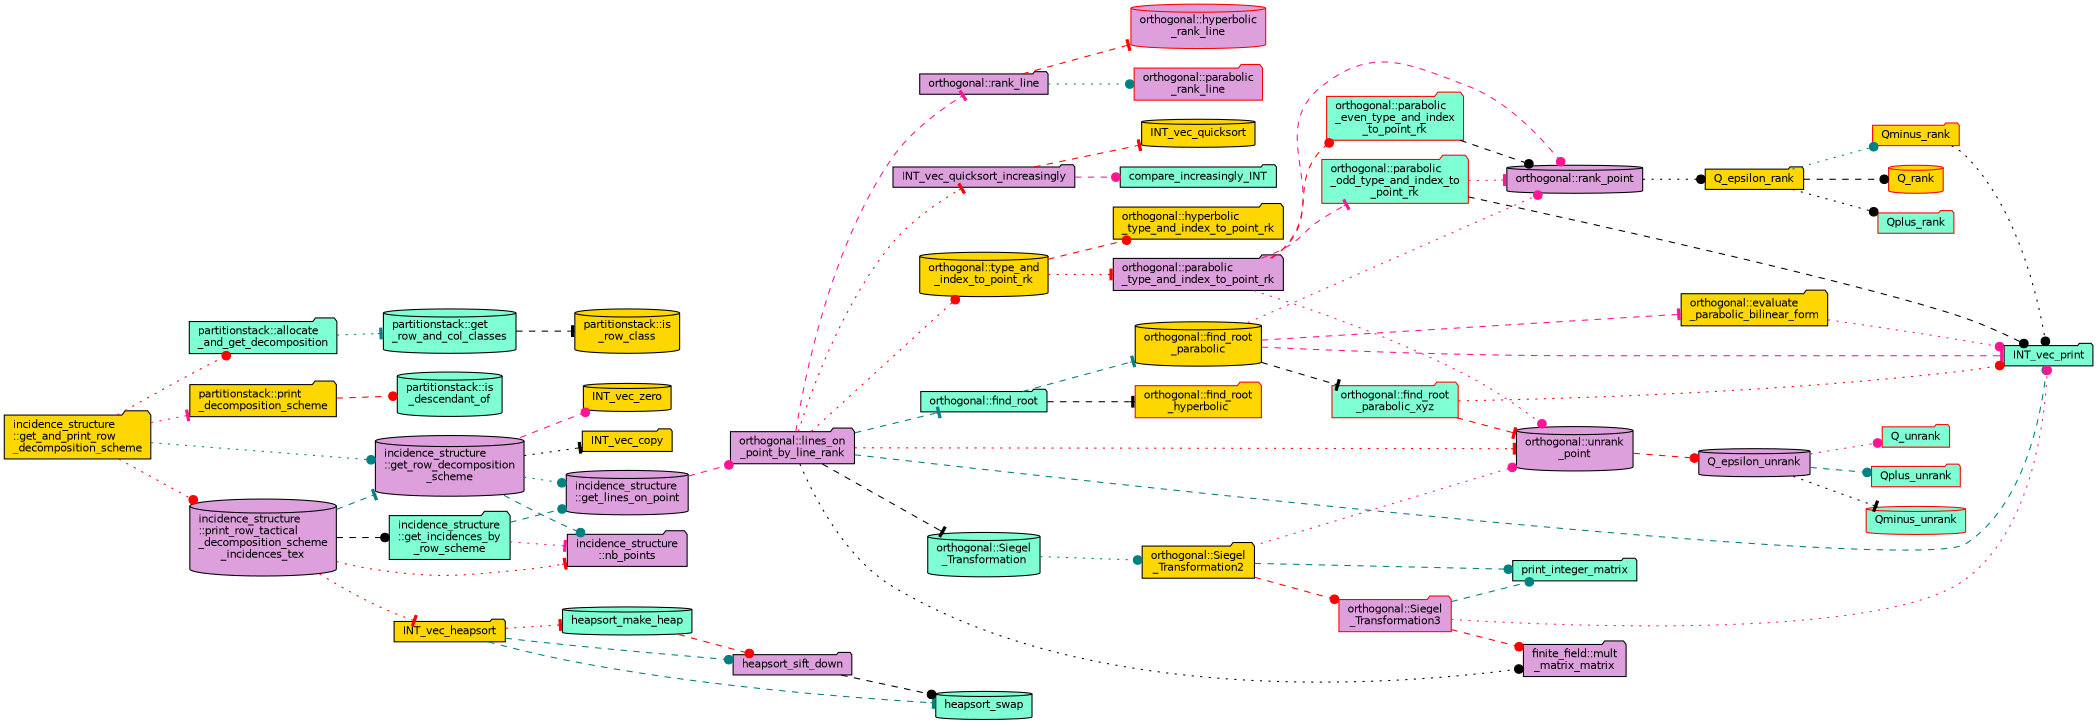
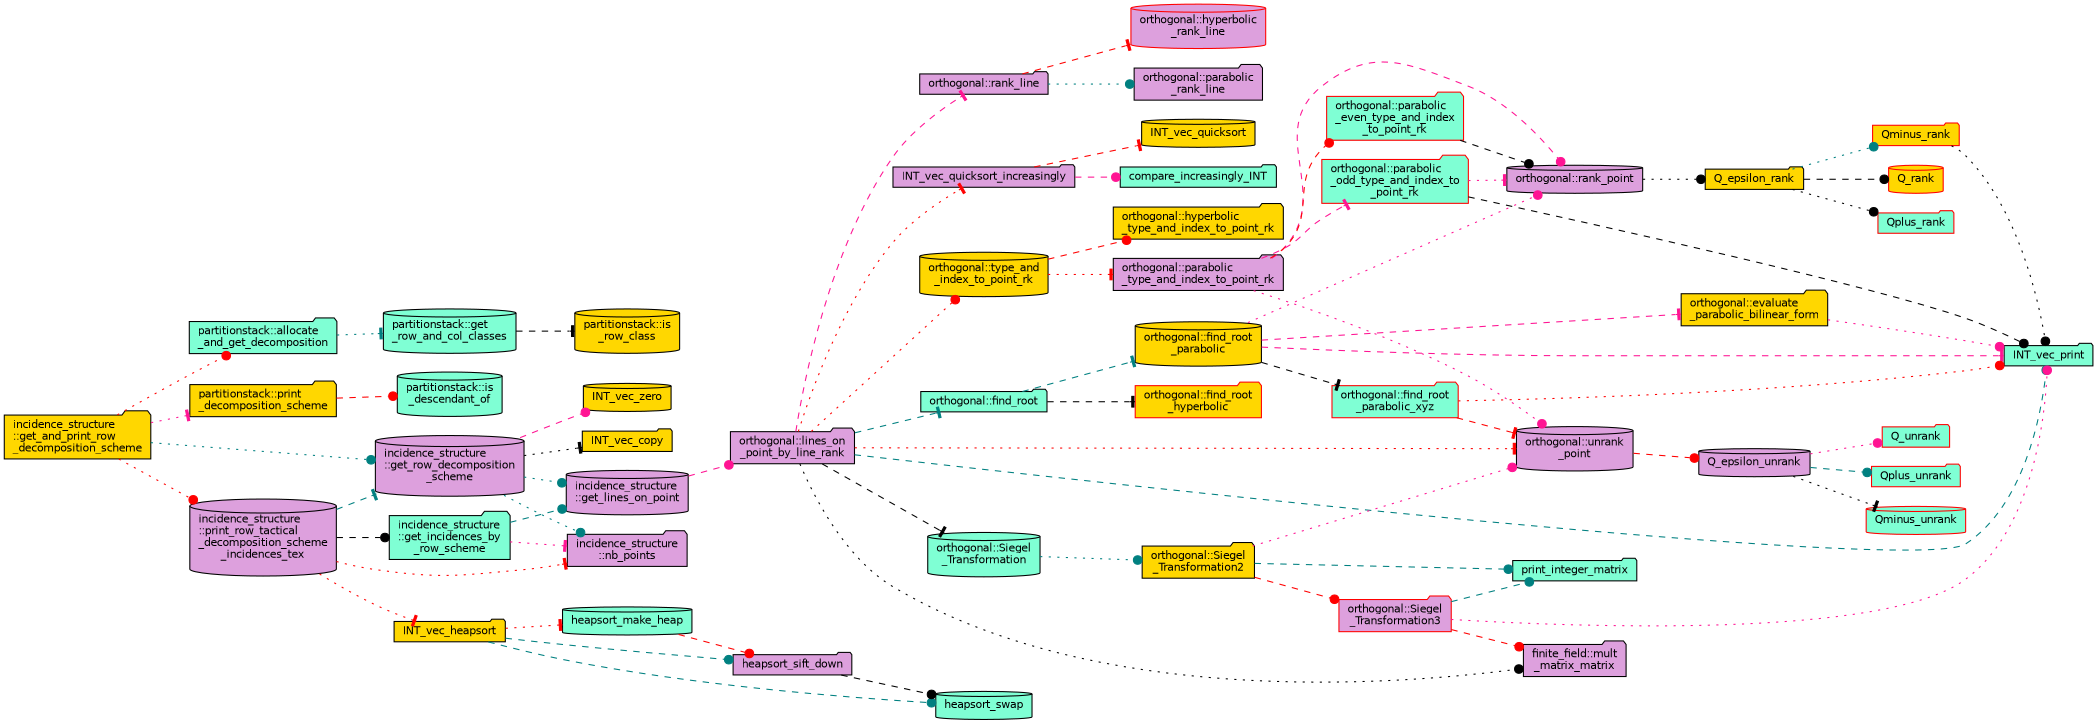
node "orthogonal::parabolic _rank_line": color red -> black
edge "incidence_structure ::get_row_decomposition _scheme" -> "incidence_structure ::nb_points": style dashed -> dotted
edge "INT_vec_heapsort" -> "heapsort_swap": arrowhead tee -> dot
